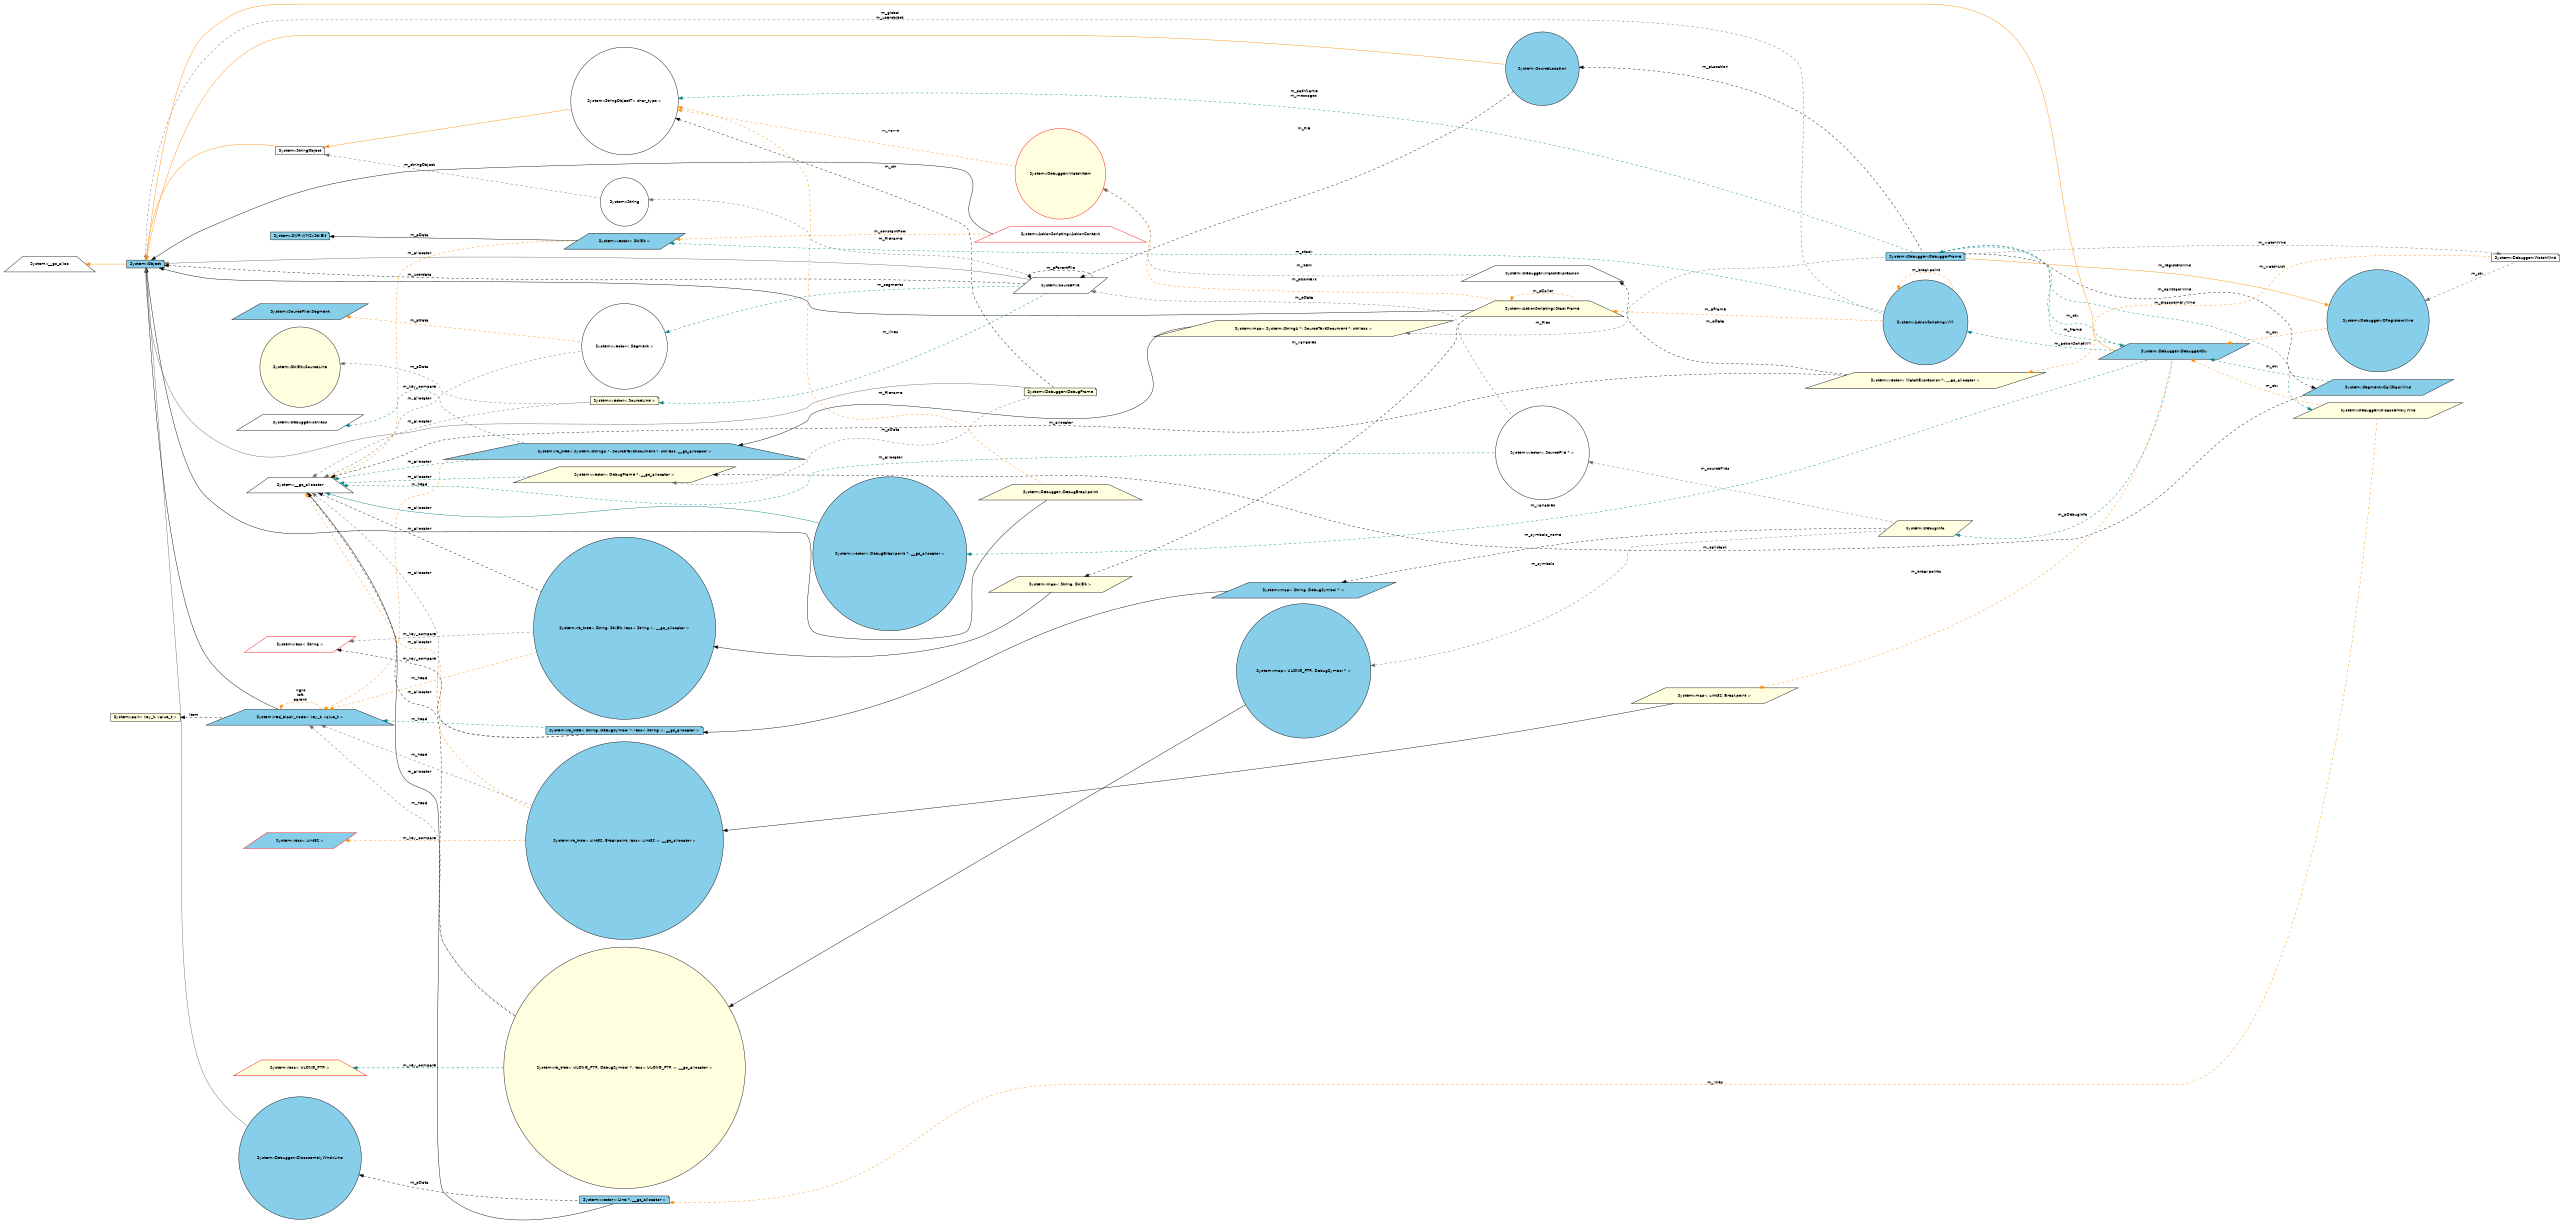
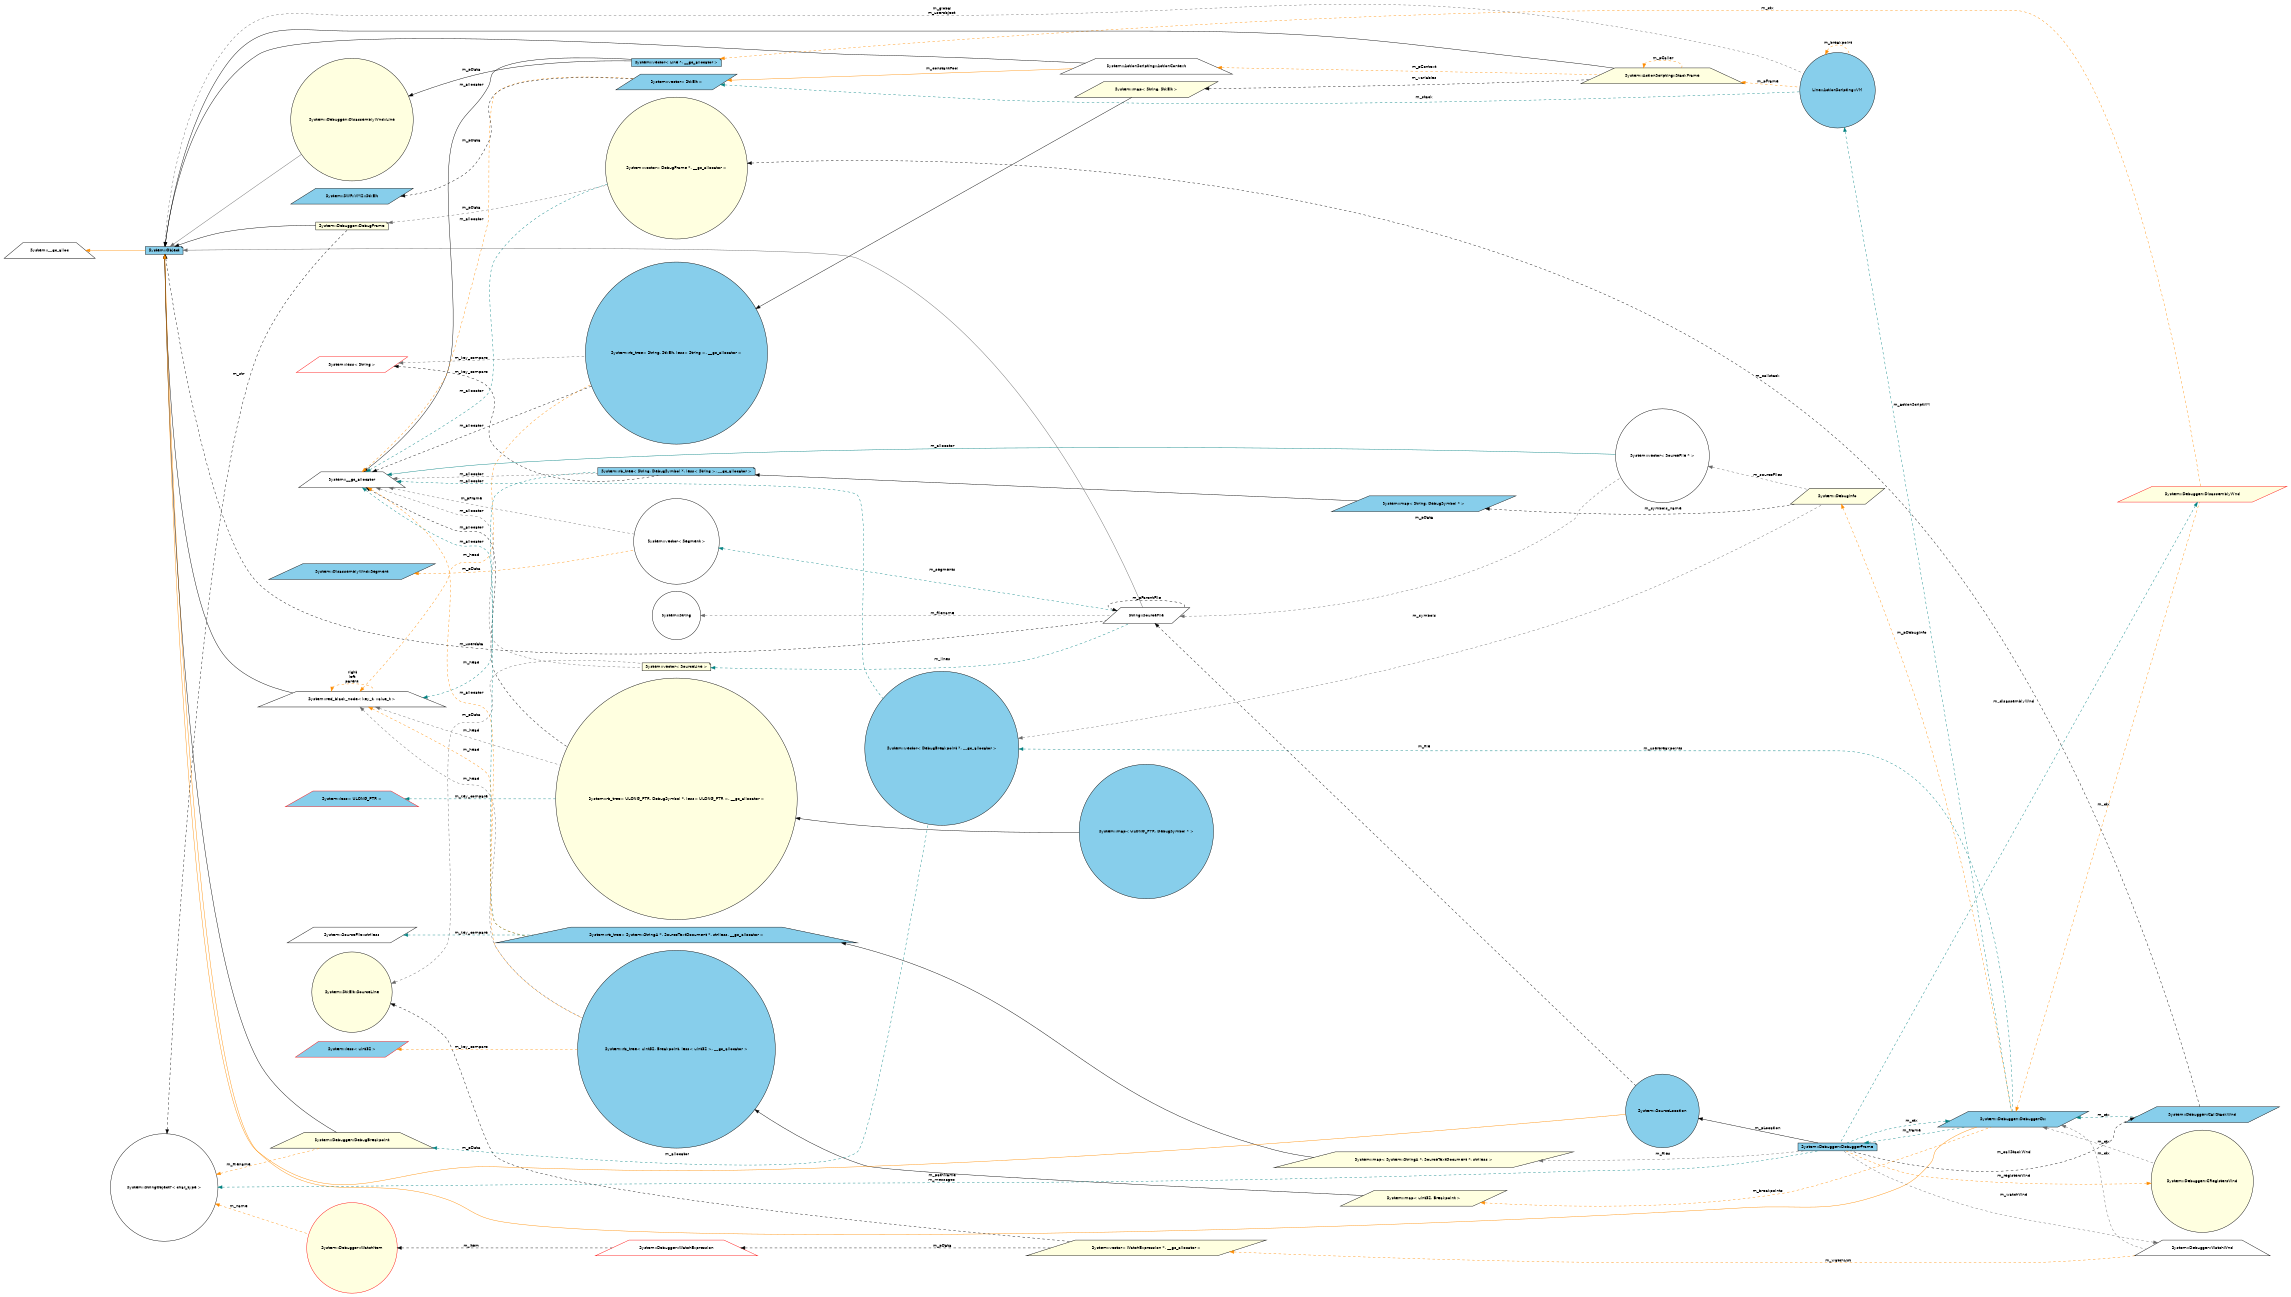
edge "System::Debugger::DebuggerFrame" -> "System::SourceLocation": style dashed -> solid
node "System::StringObject": removed
node "System::ActionScripting::ActionContext": color red -> black
edge "System::ActionScripting::ActionContext" -> "System::vector< StkElt >": style dashed -> solid
node "System::SWF::VM2::StkElt": shape note -> parallelogram
edge "System::vector< StkElt >" -> "System::SWF::VM2::StkElt": style solid -> dashed
node "System::Debugger::WatchWnd": shape note -> trapezium
edge "System::Debugger::DebuggerFrame" -> "System::Debugger::CRegistersWnd": style solid -> dashed
node "System::Debugger::WatchExpression": color black -> red
edge "System::Debugger::WatchExpression" -> "System::Debugger::WatchItem": color gray40 -> black
edge "System::Debugger::WatchWnd" -> "System::Debugger::CRegistersWnd": now "System::Debugger::WatchWnd" -> "System::Debugger::DebuggerCtx"
node "System::SourceFile": label "System::SourceFile" -> "String::SourceFile"
edge "System::ActionScripting::StackFrame" -> "System::Debugger::WatchItem": now "System::ActionScripting::StackFrame" -> "System::ActionScripting::ActionContext"
node "System::SourceFile::Segment": label "System::SourceFile::Segment" -> "System::DisassemblyWnd::Segment"
node "System::Debugger::CRegistersWnd": fillcolor skyblue -> lightyellow
node "System::ActionScripting::VM": label "System::ActionScripting::VM" -> "Line::ActionScripting::VM"
edge "System::Debugger::CRegistersWnd" -> "System::Debugger::DebuggerCtx": color darkorange -> gray40
node "System::Segment::CallStackWnd": label "System::Segment::CallStackWnd" -> "System::Debugger::CallStackWnd"
edge "System::vector< Segment >" -> "System::__gc_allocator": label " m_allocator" -> " m_pFrame"
node "System::Debugger::DisassemblyWnd": color black -> red
node "System::Debugger::striless": label "System::Debugger::striless" -> "System::SourceFile::striless"
edge "System::Debugger::DebugFrame" -> "System::Object": color gray40 -> black
edge "System::vector< WatchExpression *, __gc_allocator >" -> "System::__gc_allocator": now "System::vector< WatchExpression *, __gc_allocator >" -> "System::StkElt::SourceLine"
edge "System::Debugger::DebugFrame" -> "System::vector< DebugFrame *, __gc_allocator >": reversed
edge "System::vector< SourceFile * >" -> "System::__gc_allocator": style dashed -> solid
node "System::vector< DebugFrame *, __gc_allocator >": shape parallelogram -> circle
edge "System::Debugger::DebuggerCtx" -> "System::DebugInfo": color teal -> darkorange
edge "System::Debugger::DebuggerCtx" -> "System::vector< DebugBreakpoint *, __gc_allocator >": label " m_variables" -> " m_userbreakpoints"
edge "System::vector< DebugBreakpoint *, __gc_allocator >" -> "System::__gc_allocator": style solid -> dashed
edge "System::DebugInfo" -> "System::map< ULONG_PTR, DebugSymbol * >": now "System::DebugInfo" -> "System::vector< DebugBreakpoint *, __gc_allocator >"
node "System::pair< key_t, value_t >": removed
node "System::red_black_node< key_t, value_t >": fillcolor skyblue -> white
node "System::less< ULONG_PTR >": fillcolor lightyellow -> skyblue
edge "System::Debugger::DisassemblyWnd" -> "System::vector< Line *, __gc_allocator >": label " m_lines" -> " m_ctx"
node "System::Debugger::DisassemblyWnd::Line": fillcolor skyblue -> lightyellow
edge "System::vector< DebugBreakpoint *, __gc_allocator >" -> "System::Debugger::DebugBreakpoint": added, label "m_pData"
edge "System::vector< Line *, __gc_allocator >" -> "System::Debugger::DisassemblyWnd::Line": style dashed -> solid
